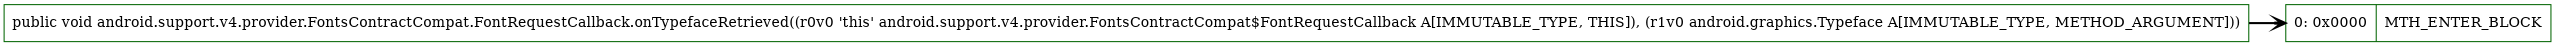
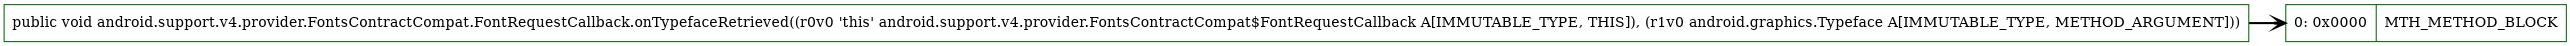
node "0: 0x0000": text "MTH_ENTER_BLOCK" -> "MTH_METHOD_BLOCK"
